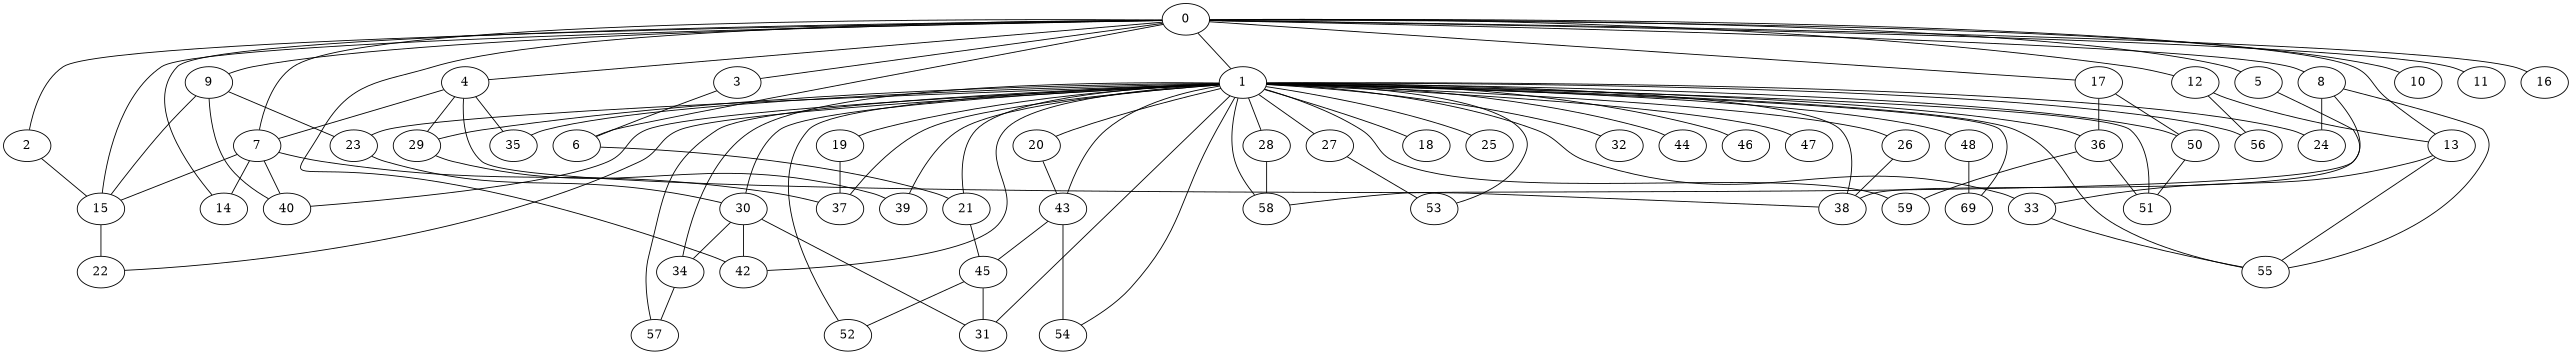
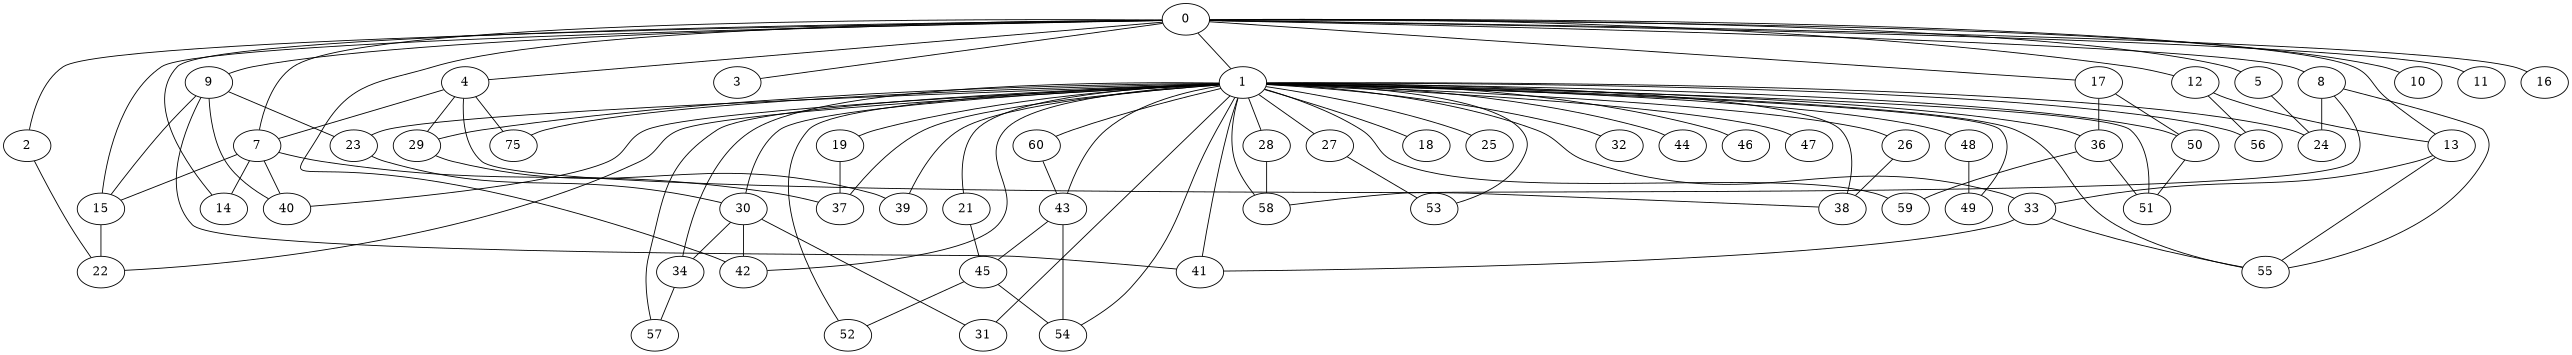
node "35": label "35" -> "75"
node "6": removed
node "20": label "20" -> "60"
edge "2" -- "15": now "2" -- "22"
edge "5" -- "38": now "5" -- "24"
node "69": label "69" -> "49"
node "41": added
edge "45" -- "31": now "45" -- "54"
